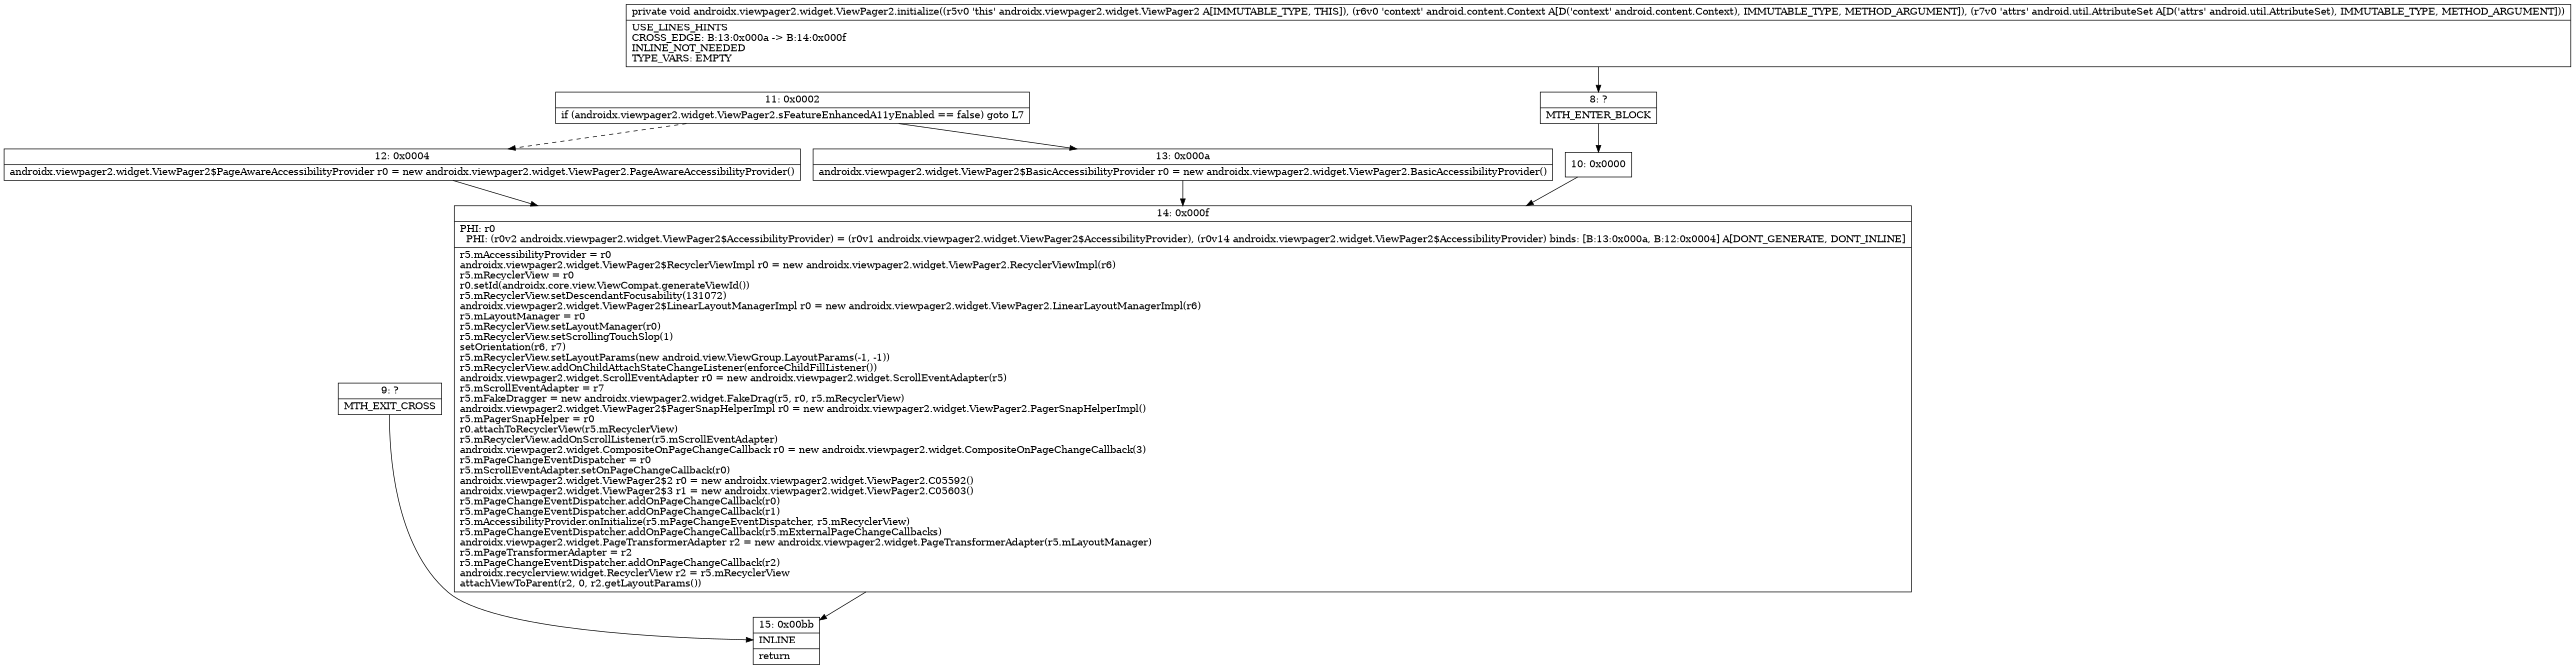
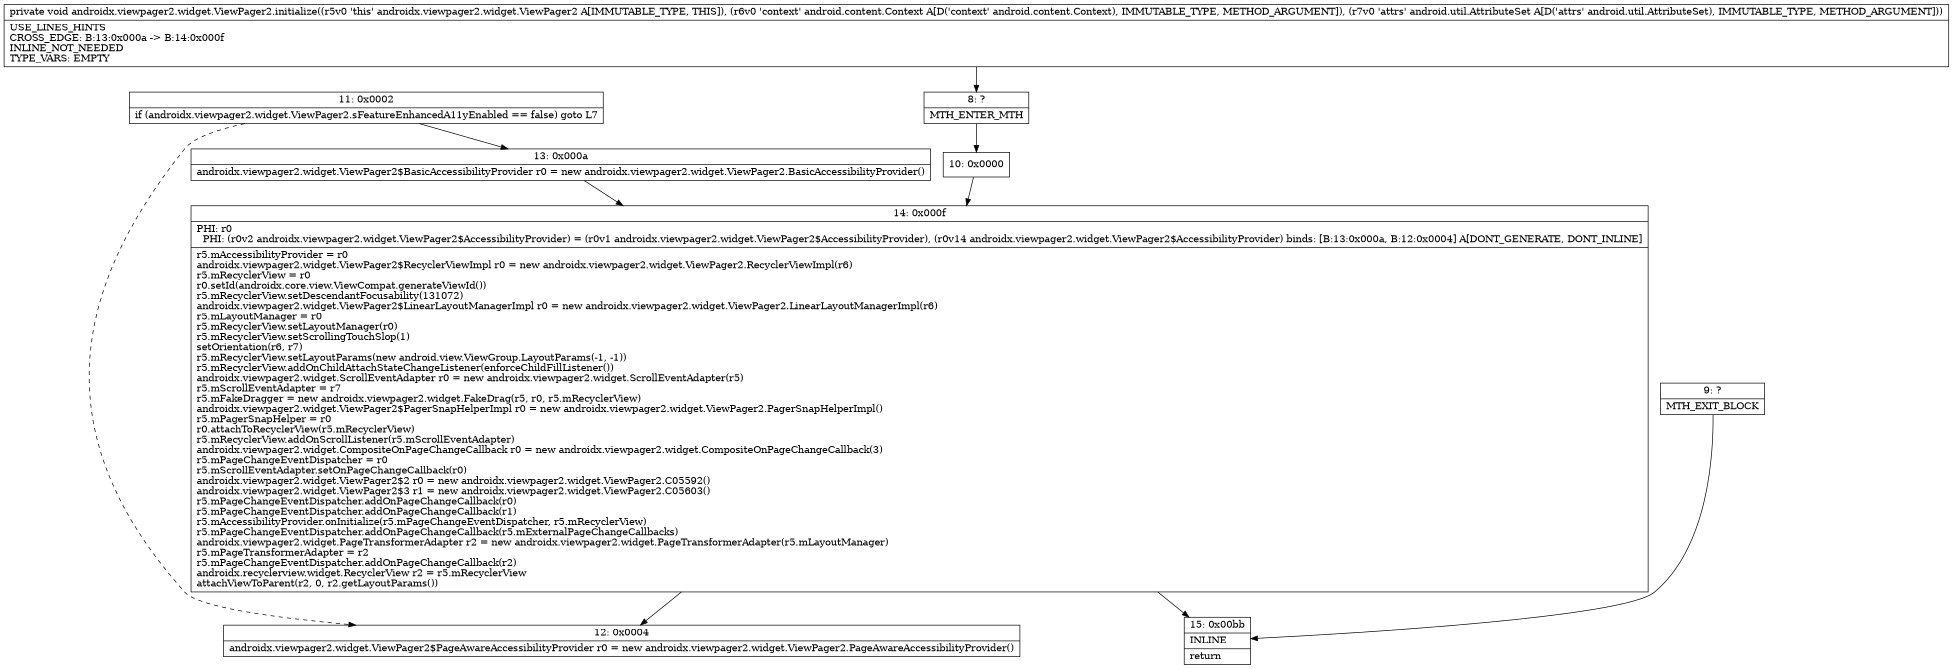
node "8: ?": text "MTH_ENTER_BLOCK" -> "MTH_ENTER_MTH"
edge "12: 0x0004" -> "14: 0x000f": reversed
node "9: ?": text "MTH_EXIT_CROSS" -> "MTH_EXIT_BLOCK"
